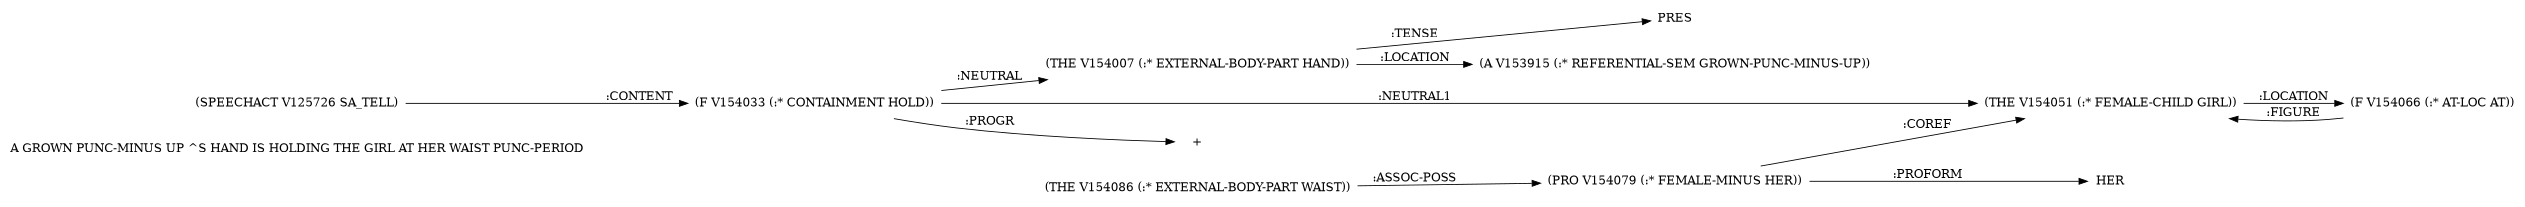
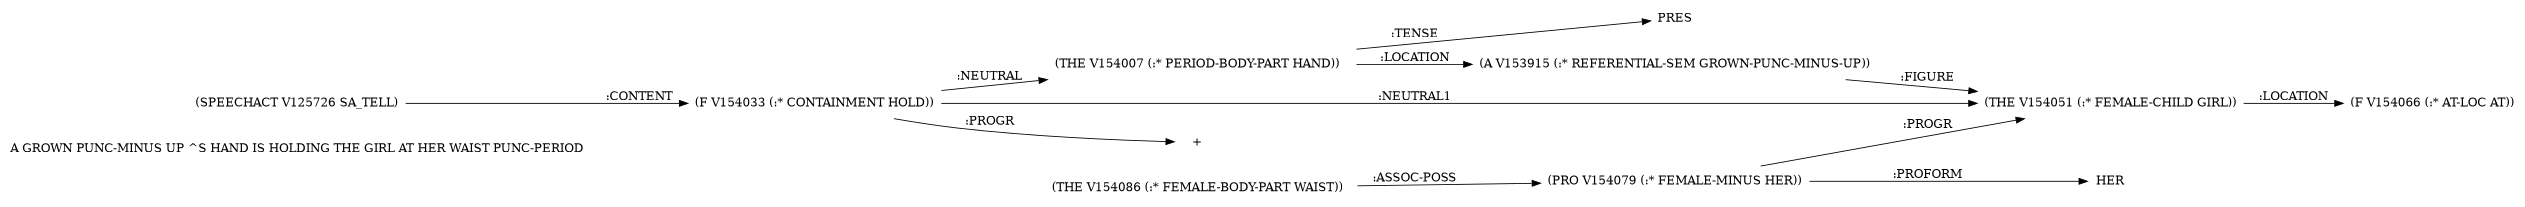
node "(THE V154007 (:* EXTERNAL-BODY-PART HAND))": label "(THE V154007 (:* EXTERNAL-BODY-PART HAND))" -> "(THE V154007 (:* PERIOD-BODY-PART HAND))"
edge "(F V154066 (:* AT-LOC AT))" -> "(THE V154051 (:* FEMALE-CHILD GIRL))": now "(A V153915 (:* REFERENTIAL-SEM GROWN-PUNC-MINUS-UP))" -> "(THE V154051 (:* FEMALE-CHILD GIRL))"
edge "(PRO V154079 (:* FEMALE-MINUS HER))" -> "(THE V154051 (:* FEMALE-CHILD GIRL))": label ":COREF" -> ":PROGR"
node "(THE V154086 (:* EXTERNAL-BODY-PART WAIST))": label "(THE V154086 (:* EXTERNAL-BODY-PART WAIST))" -> "(THE V154086 (:* FEMALE-BODY-PART WAIST))"
